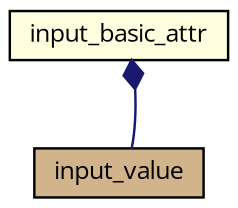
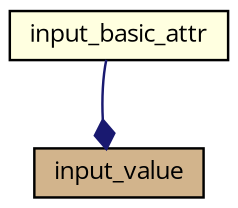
edge "input_value" -> "input_basic_attr": reversed
